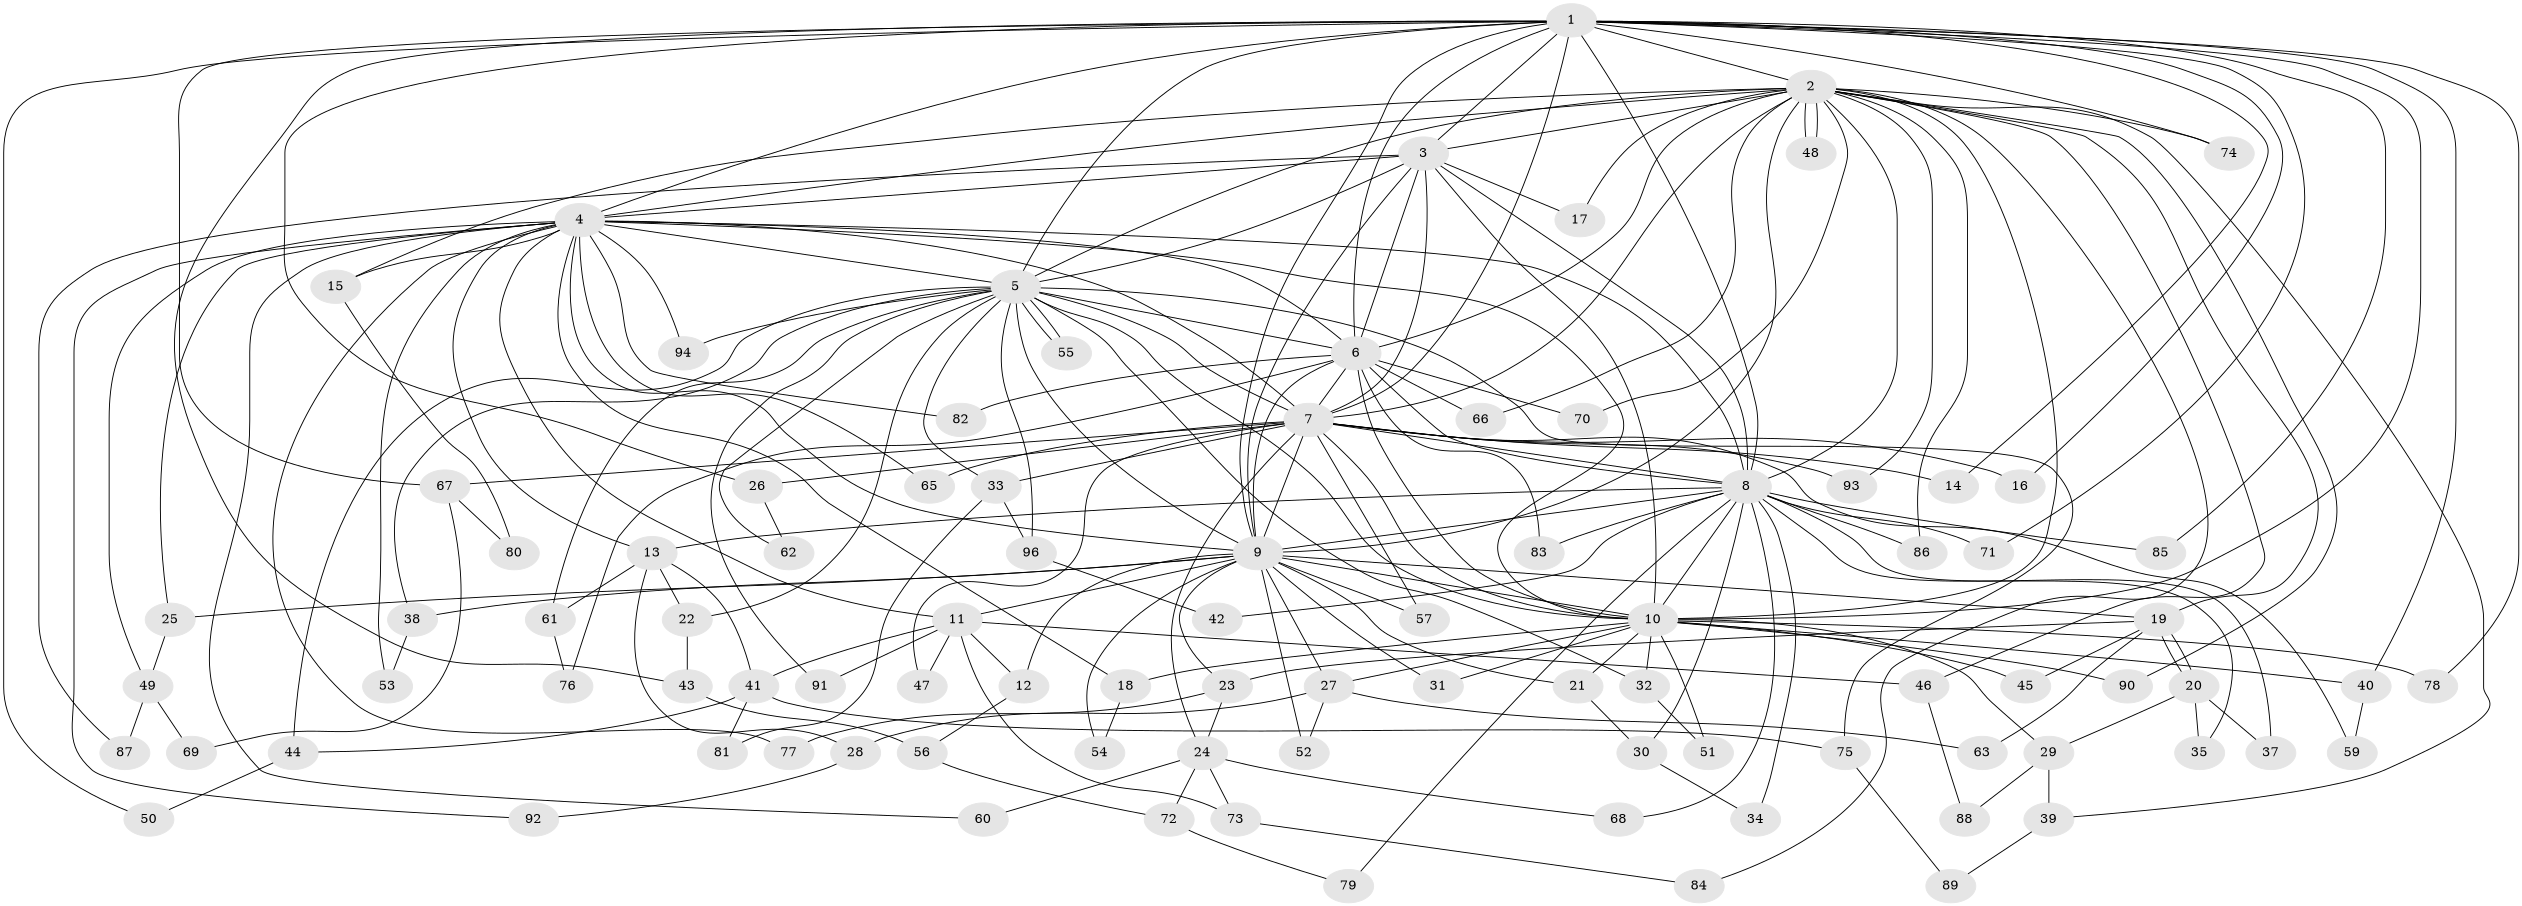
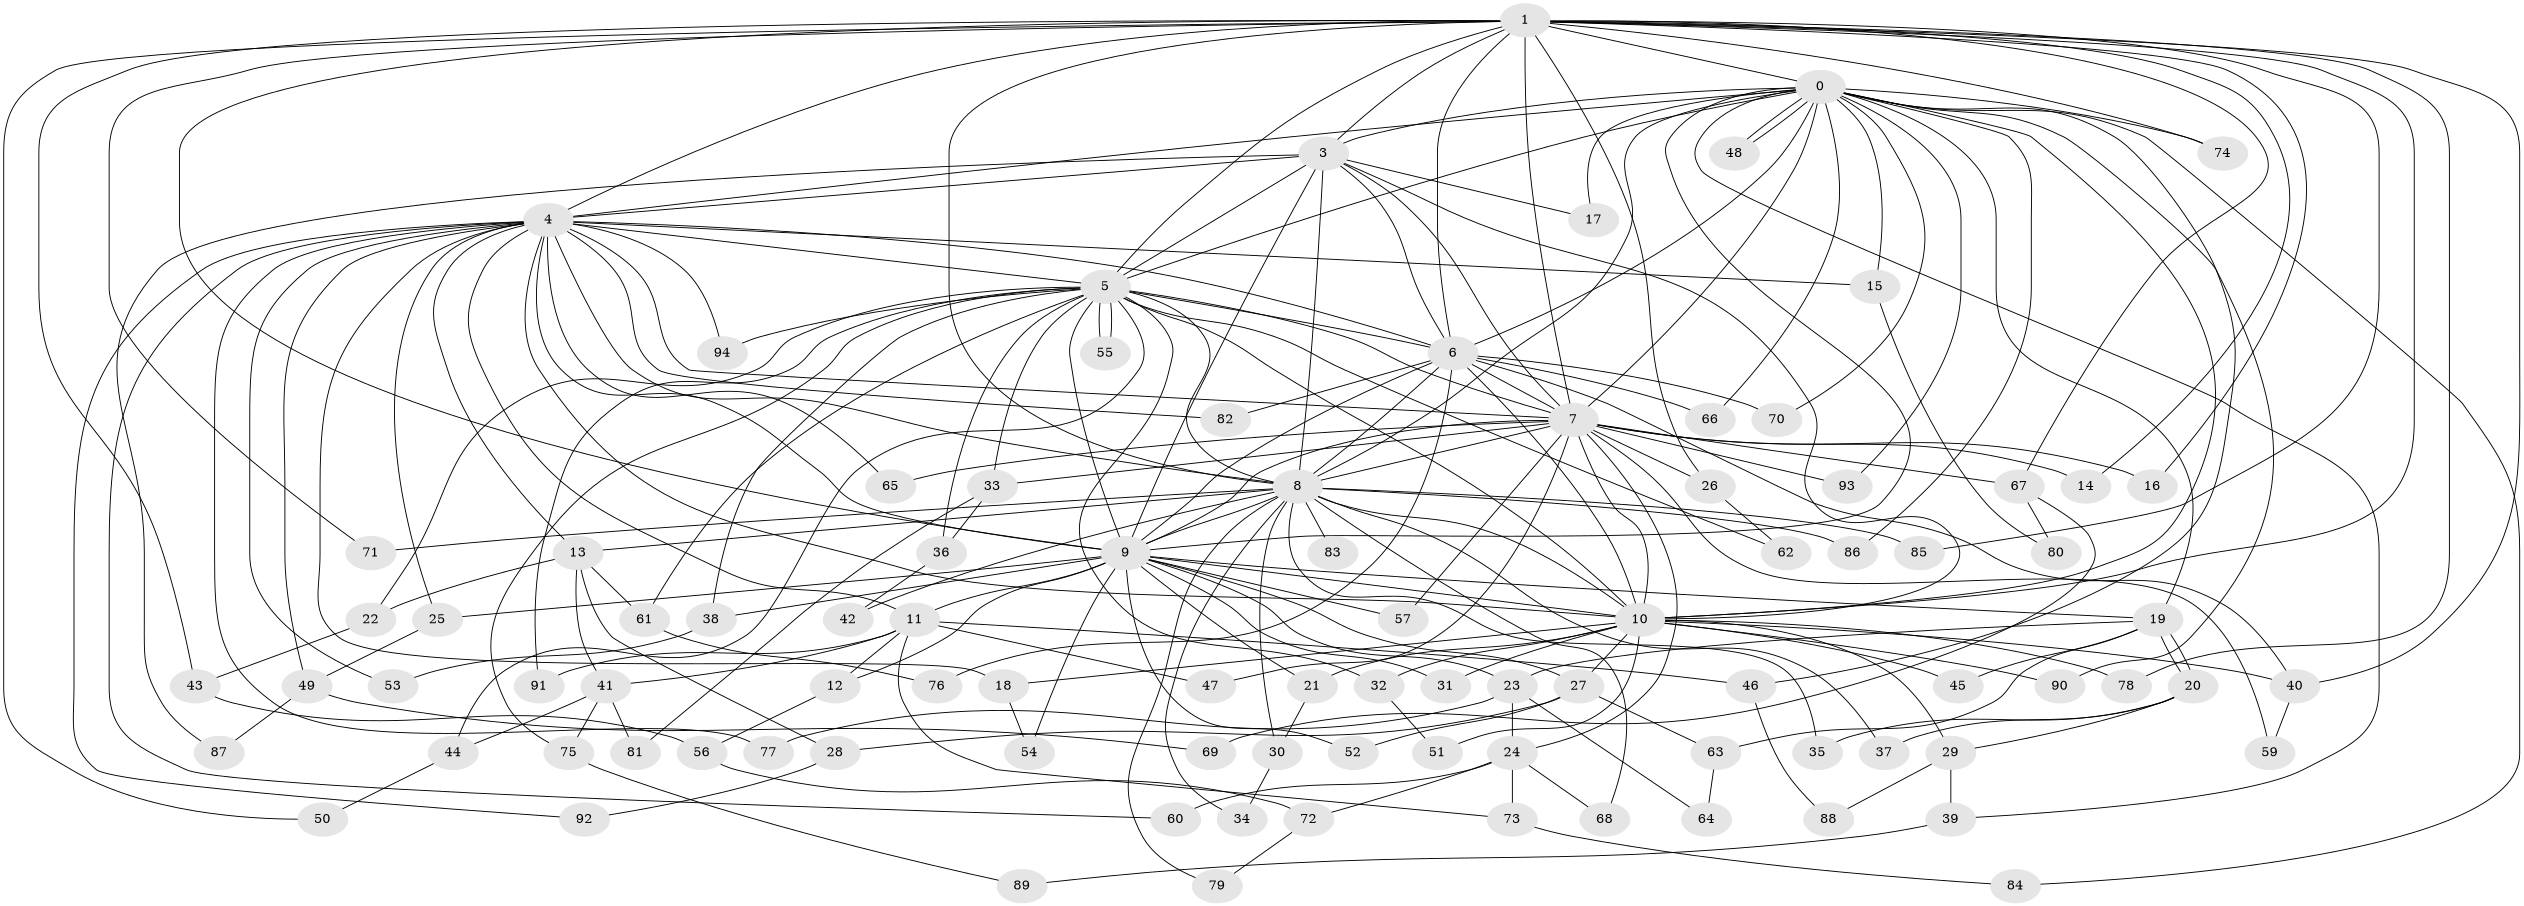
node "2": label "2" -> "0"
edge "5" -- "8": added
edge "6" -- "83": now "6" -- "40"
node "96": label "96" -> "36"
node "64": added
